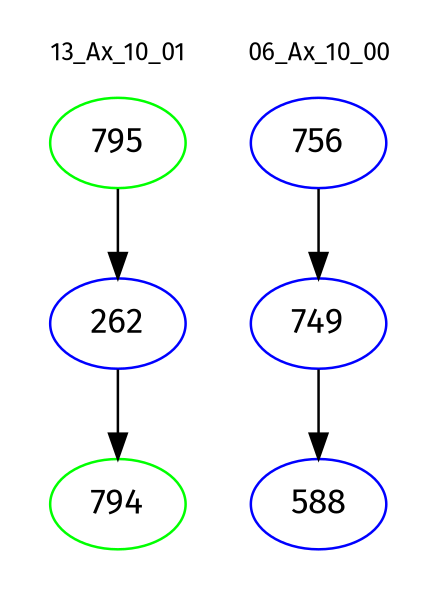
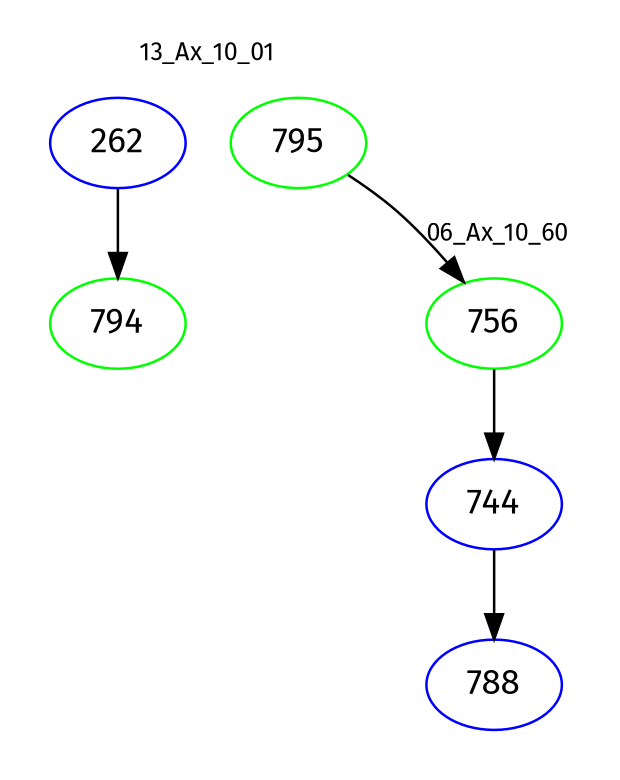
cluster "06_Ax_10_00": label "06_Ax_10_00" -> "06_Ax_10_60"
node "756": color blue -> green
edge "795" -> "262": now "795" -> "756"
node "749": label "749" -> "744"
node "588": label "588" -> "788"
